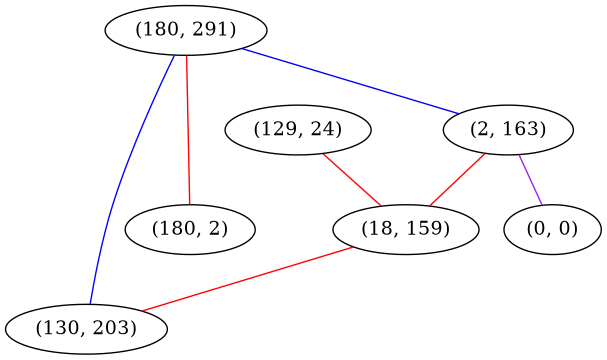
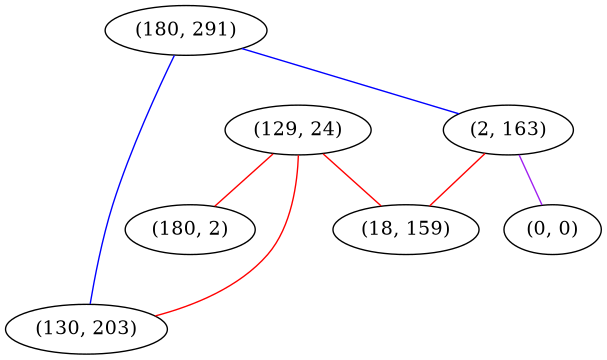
edge "(180, 291)" -- "(180, 2)": now "(129, 24)" -- "(180, 2)"
edge "(18, 159)" -- "(130, 203)": now "(129, 24)" -- "(130, 203)"
